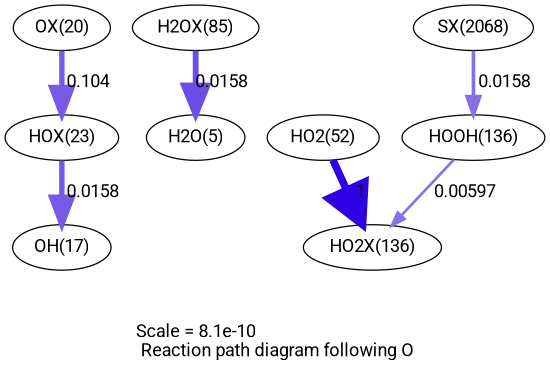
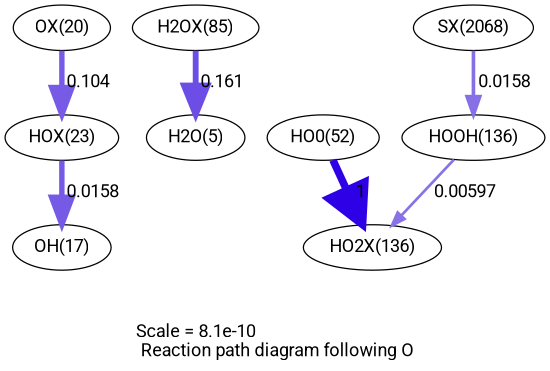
edge "H2OX(85)" -> "H2O(5)": label " 0.0158" -> " 0.161"
node "HO2(52)": label "HO2(52)" -> "HO0(52)"
